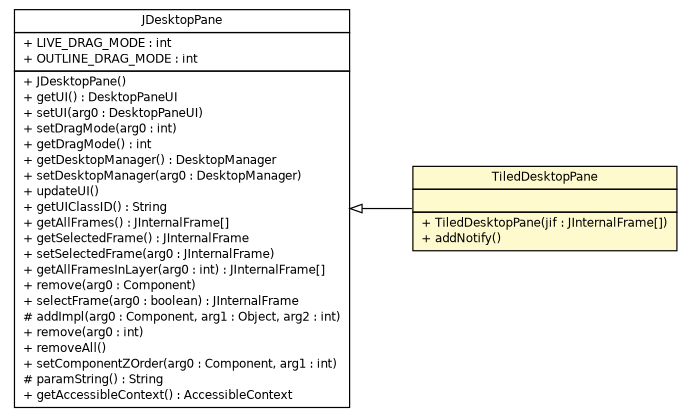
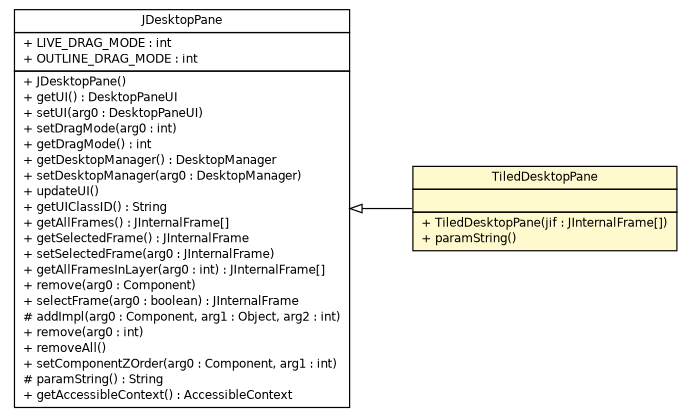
node "TiledDesktopPane": text "+ addNotify()" -> "+ paramString()"
